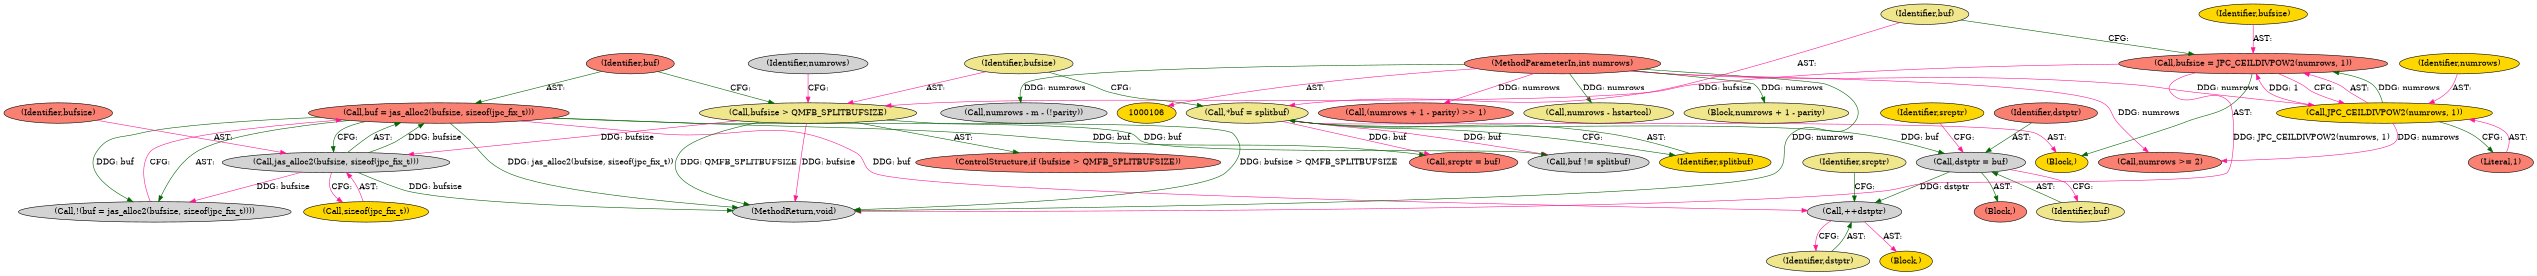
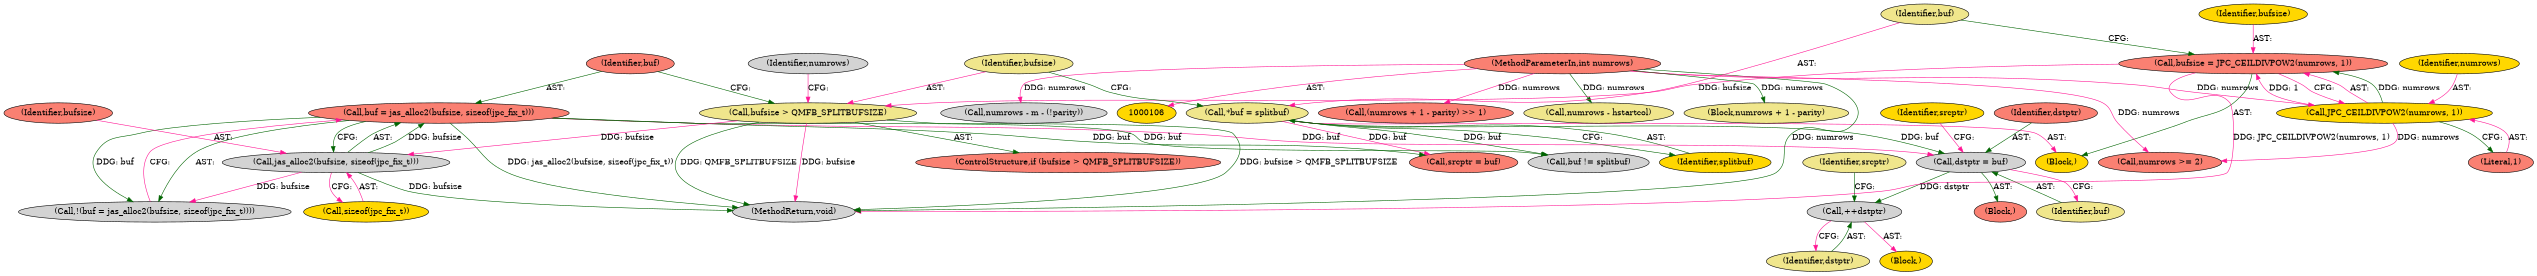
edge "(MethodParameterIn,int numrows)" -> "(Call,numrows - m - (!parity))": color darkgreen -> deeppink
edge "(Call,*buf = splitbuf)" -> "(Call,buf != splitbuf)": color deeppink -> darkgreen
edge "(Call,buf = jas_alloc2(bufsize, sizeof(jpc_fix_t)))" -> "(Call,++dstptr)": now "(Call,buf = jas_alloc2(bufsize, sizeof(jpc_fix_t)))" -> "(Call,dstptr = buf)"
